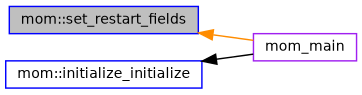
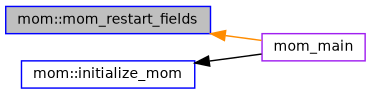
node "mom::set_restart_fields": label "mom::set_restart_fields" -> "mom::mom_restart_fields"
node "mom::initialize_initialize": label "mom::initialize_initialize" -> "mom::initialize_mom"
